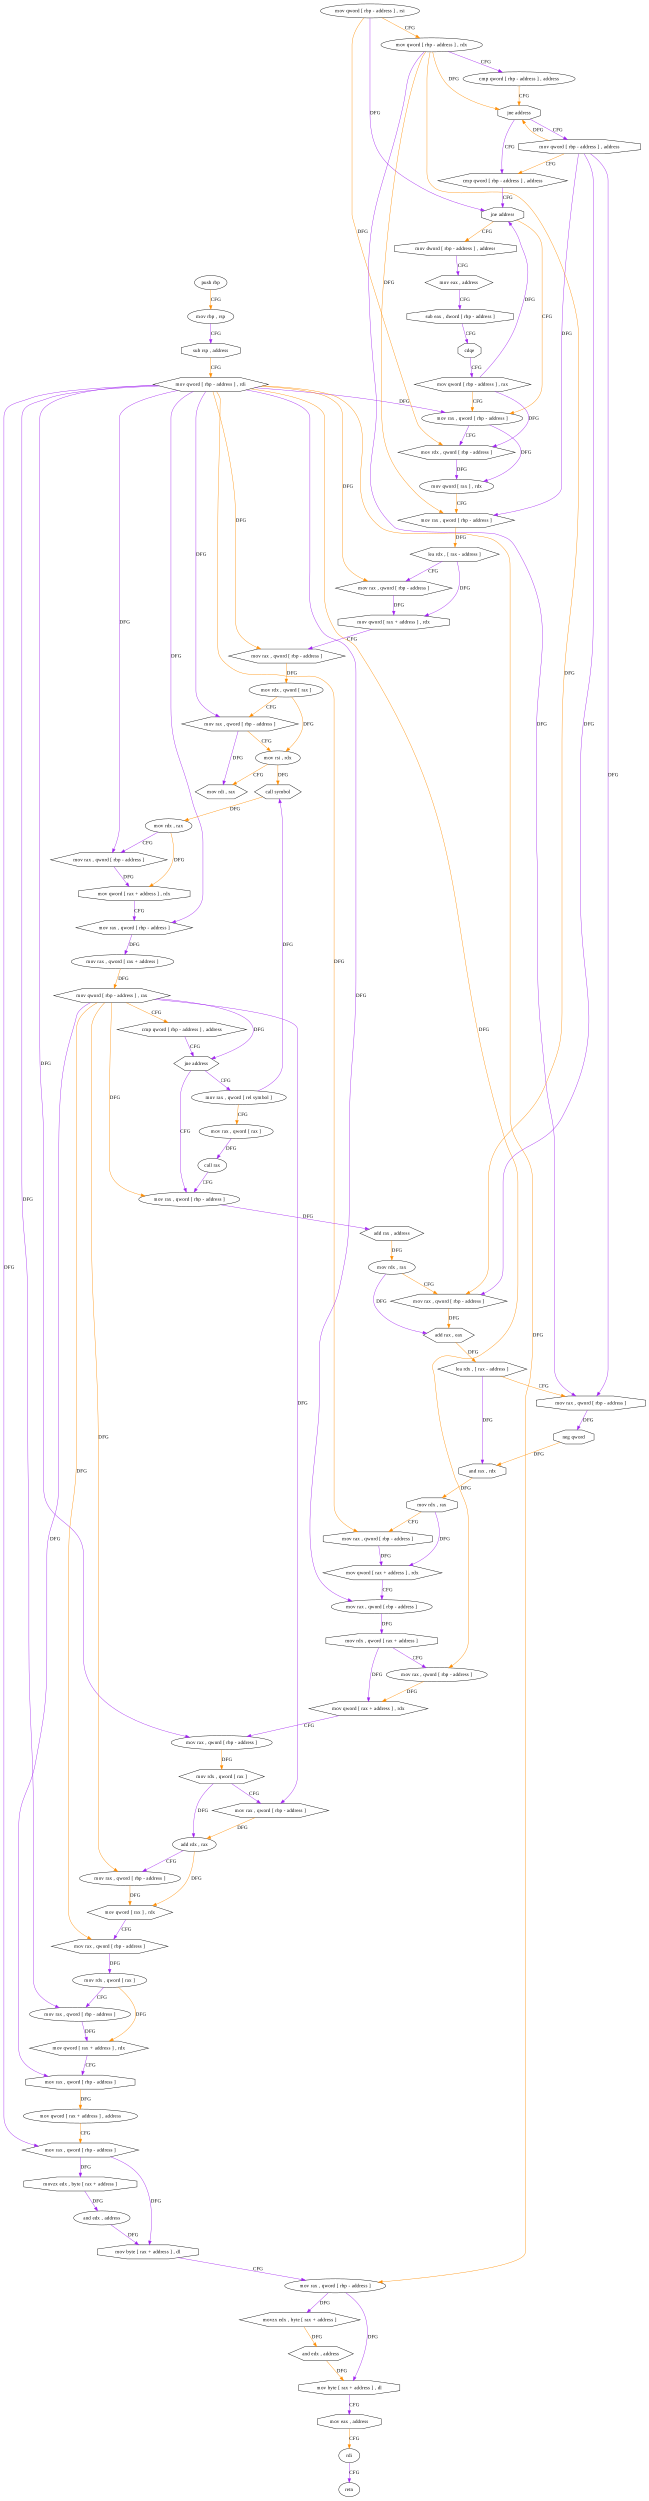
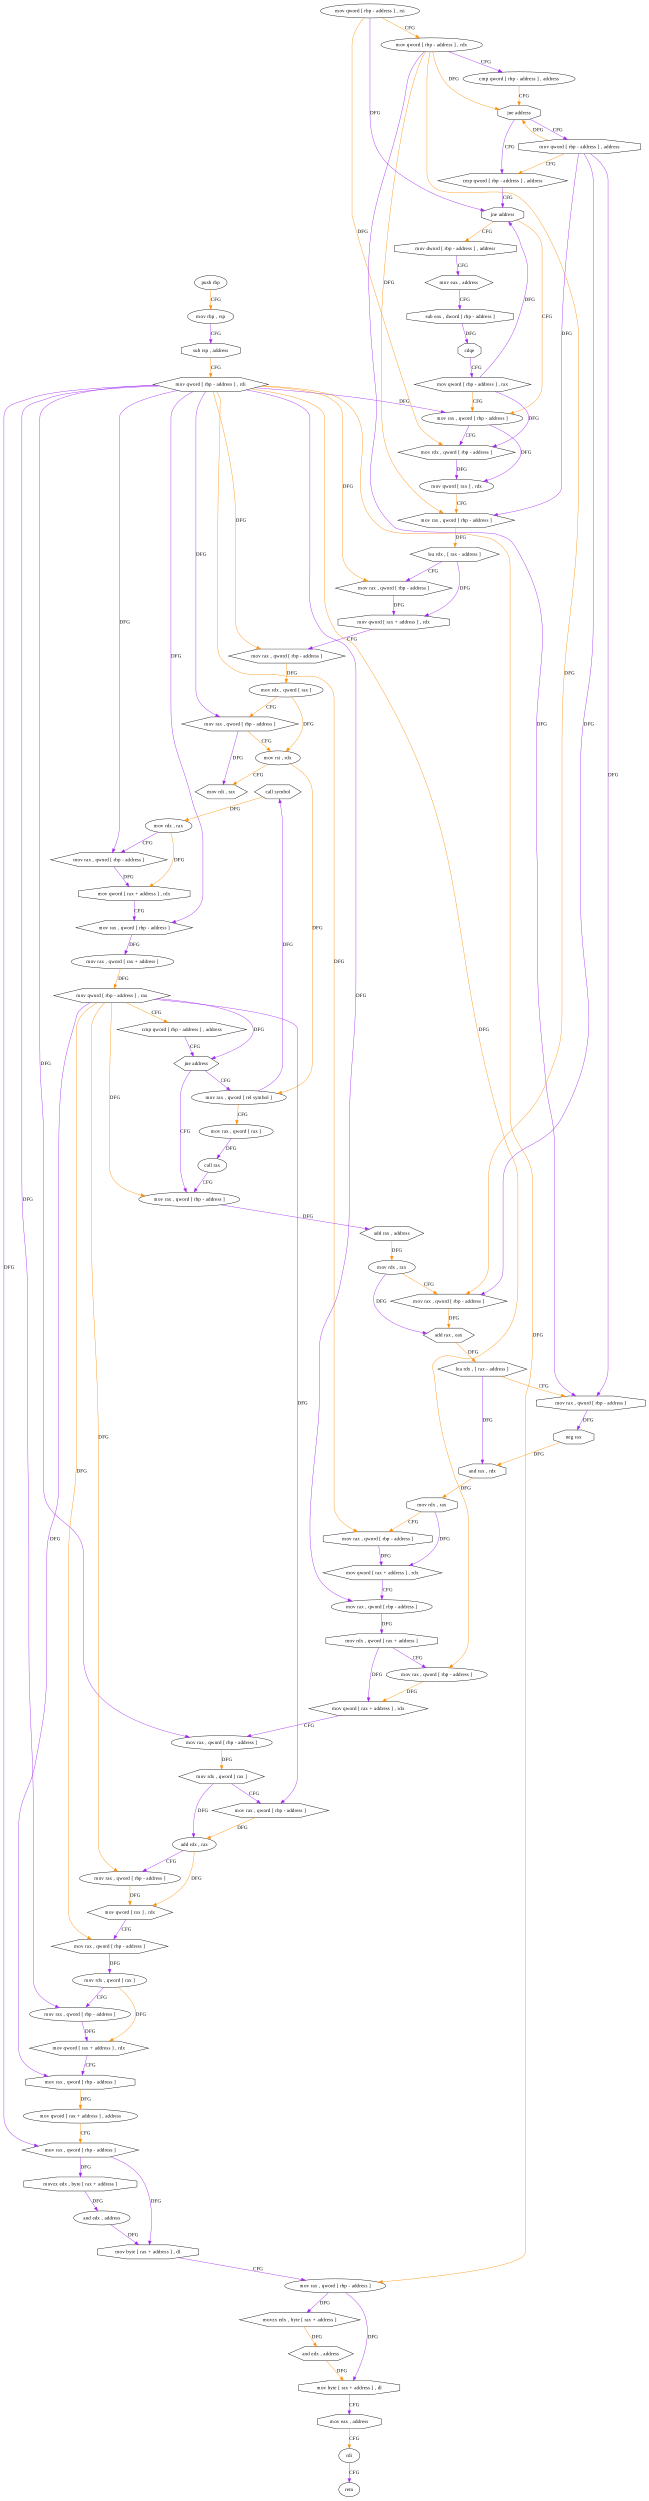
edge "sub eax , dword [ rbp - address ]" -> "cdqe": label "CFG" -> "DFG"
edge "mov rsi , rdx" -> "call symbol": now "mov rsi , rdx" -> "mov rax , qword [ rel symbol ]"
node "neg qword": label "neg qword" -> "neg rax"
